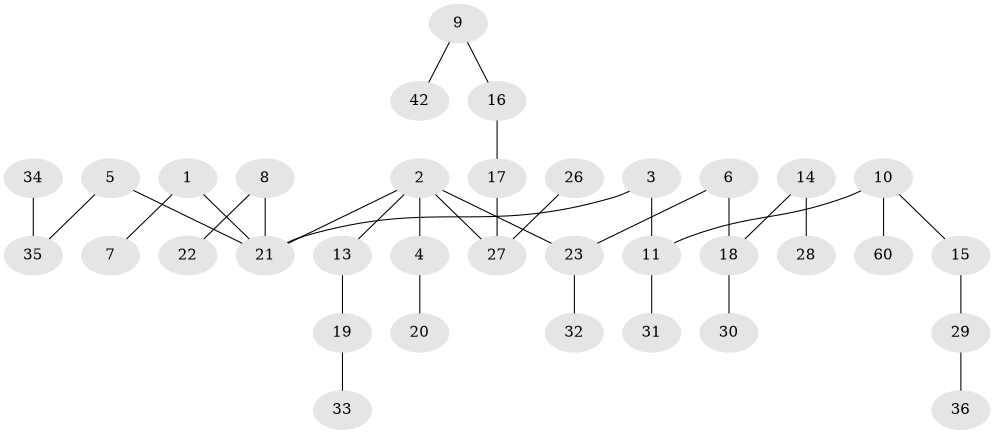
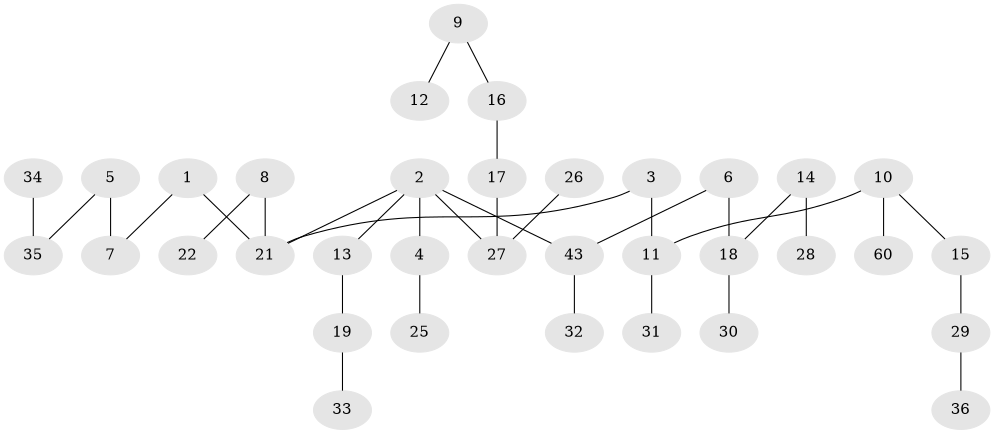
node "42": label "42" -> "12"
edge "5" -- "21": now "5" -- "7"
node "23": label "23" -> "43"
node "20": label "20" -> "25"
